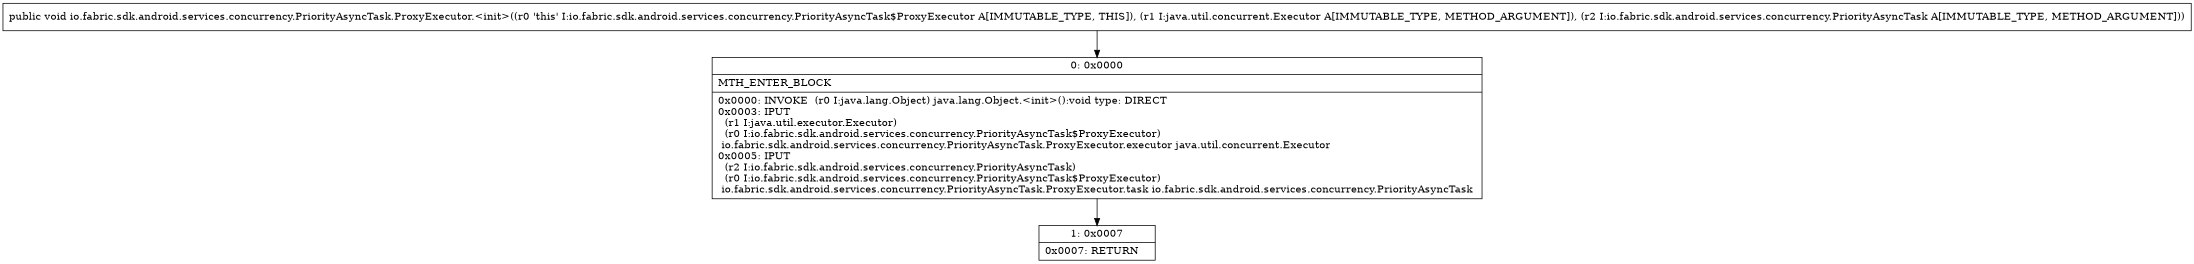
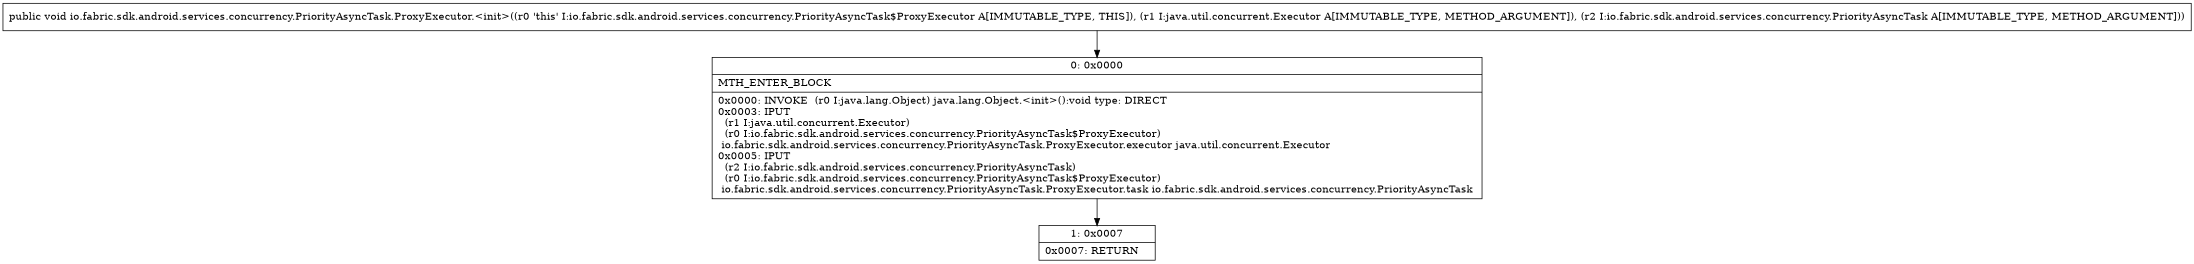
node "0: 0x0000": text "(r1 I:java.util.executor.Executor)" -> "(r1 I:java.util.concurrent.Executor)"
